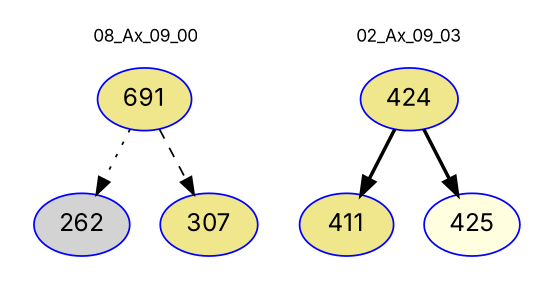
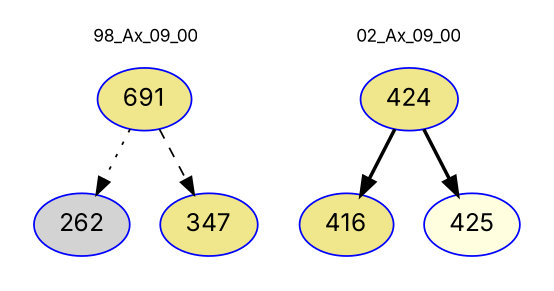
cluster "08_Ax_09_00": label "08_Ax_09_00" -> "98_Ax_09_00"
cluster "02_Ax_09_03": label "02_Ax_09_03" -> "02_Ax_09_00"
node "307": label "307" -> "347"
node "411": label "411" -> "416"
